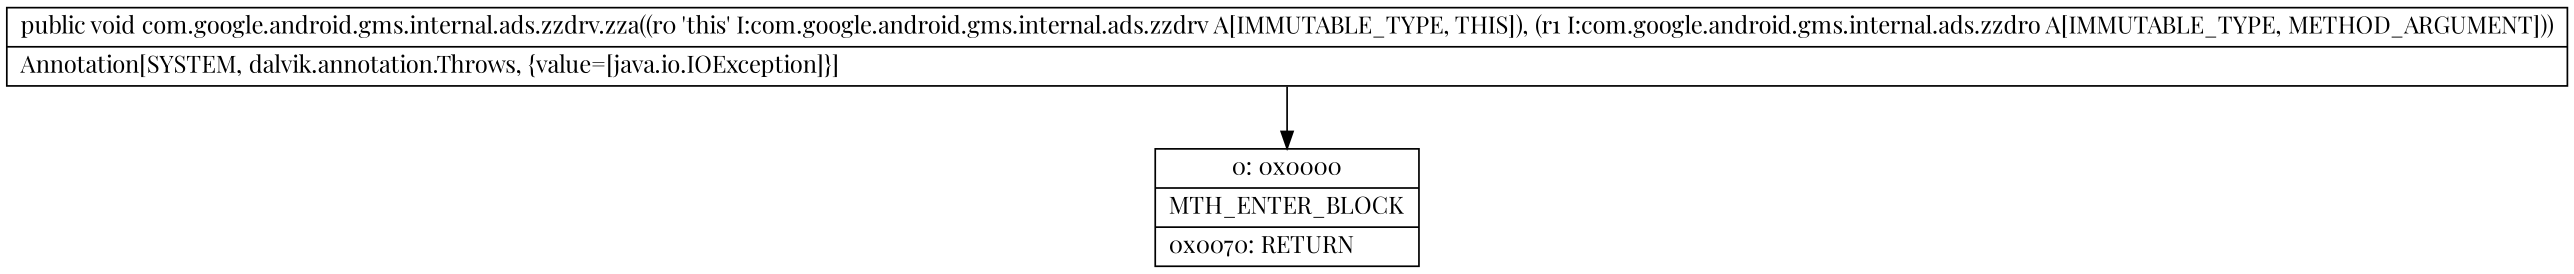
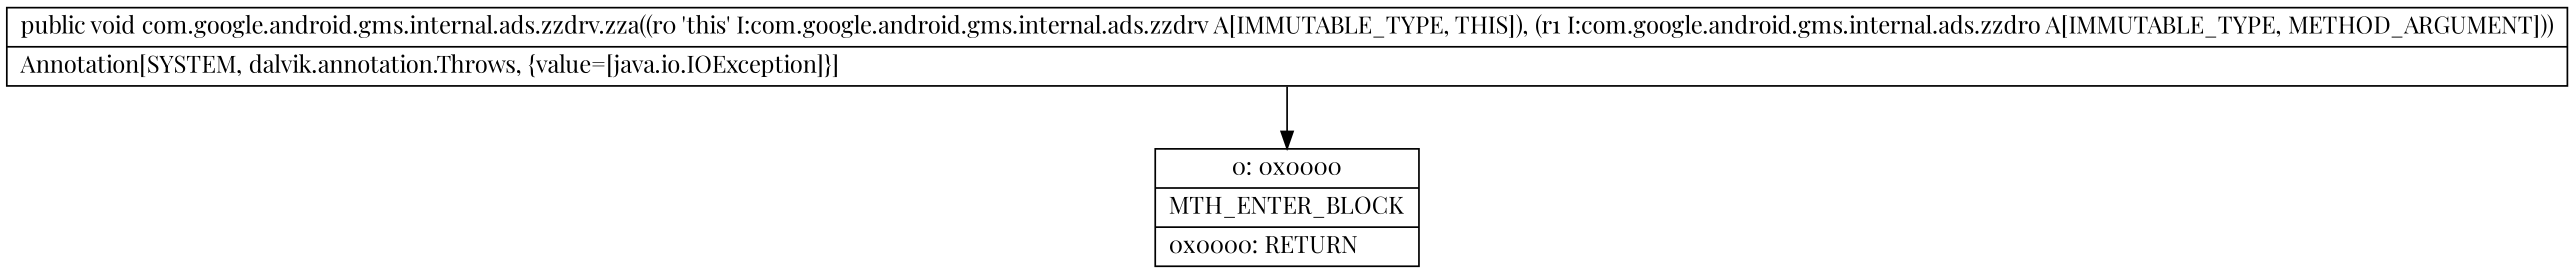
node "0: 0x0000": text "0x0070: RETURN" -> "0x0000: RETURN"
